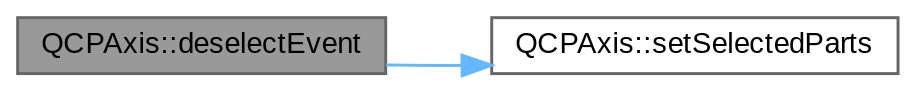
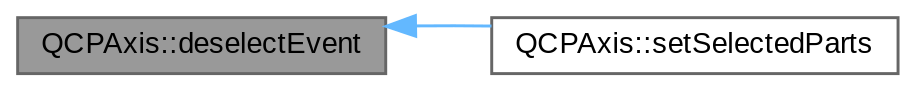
edge "QCPAxis::deselectEvent" -> "QCPAxis::setSelectedParts": reversed
